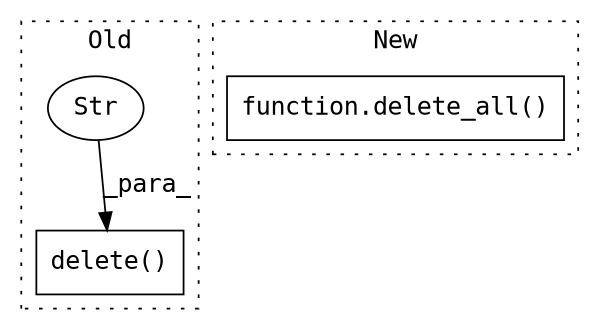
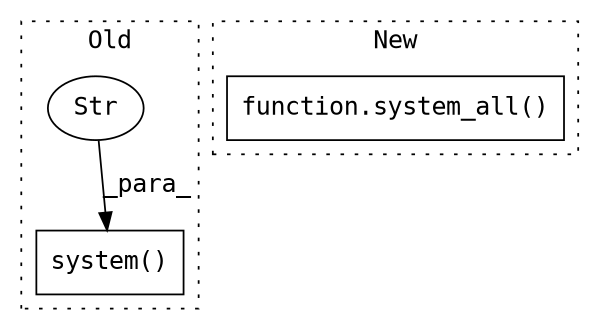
node "function.delete_all()": label "function.delete_all()" -> "function.system_all()"
node "delete()": label "delete()" -> "system()"
